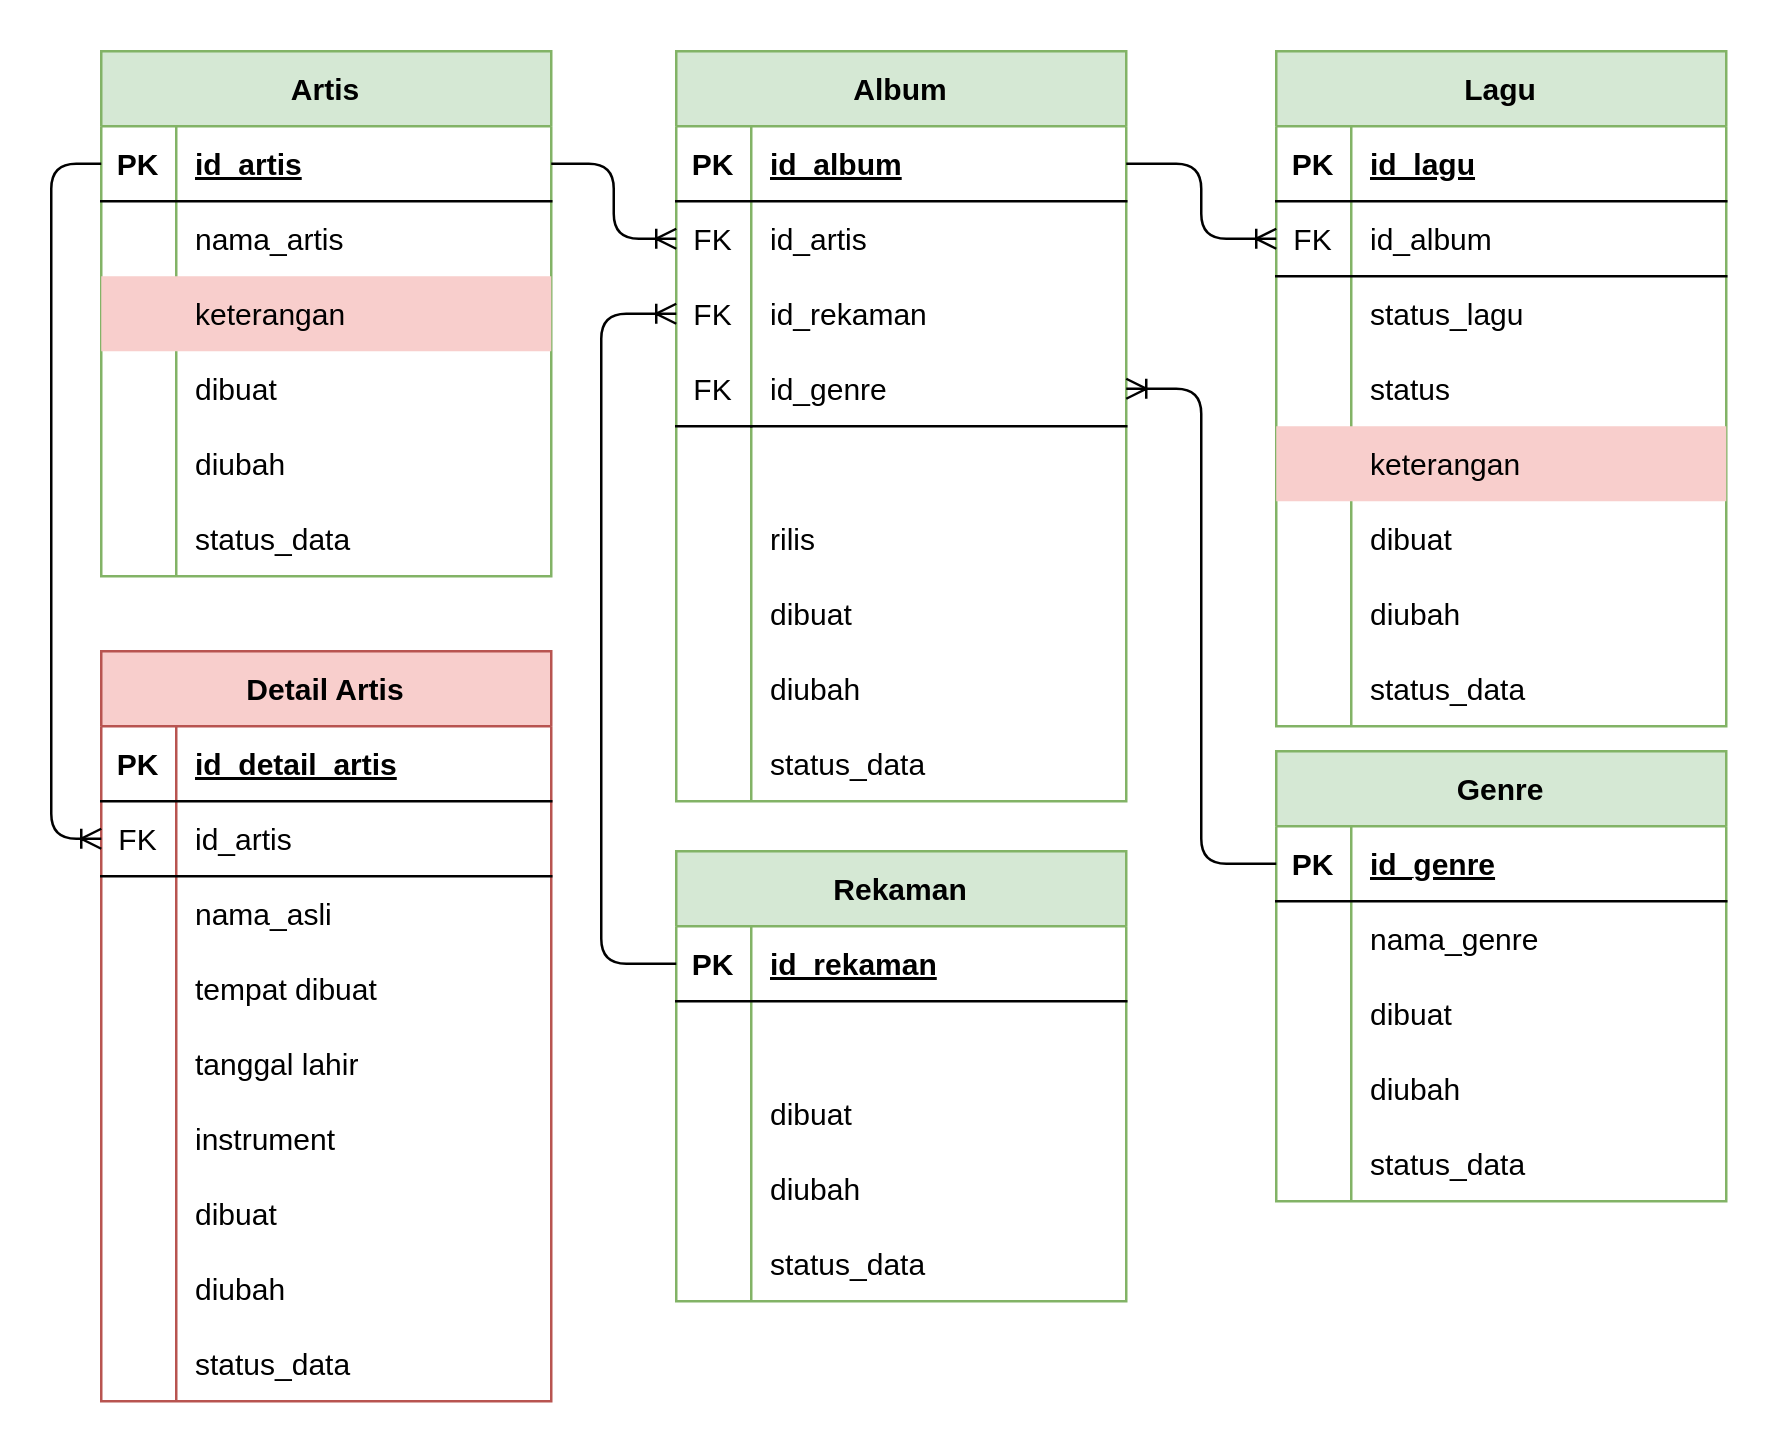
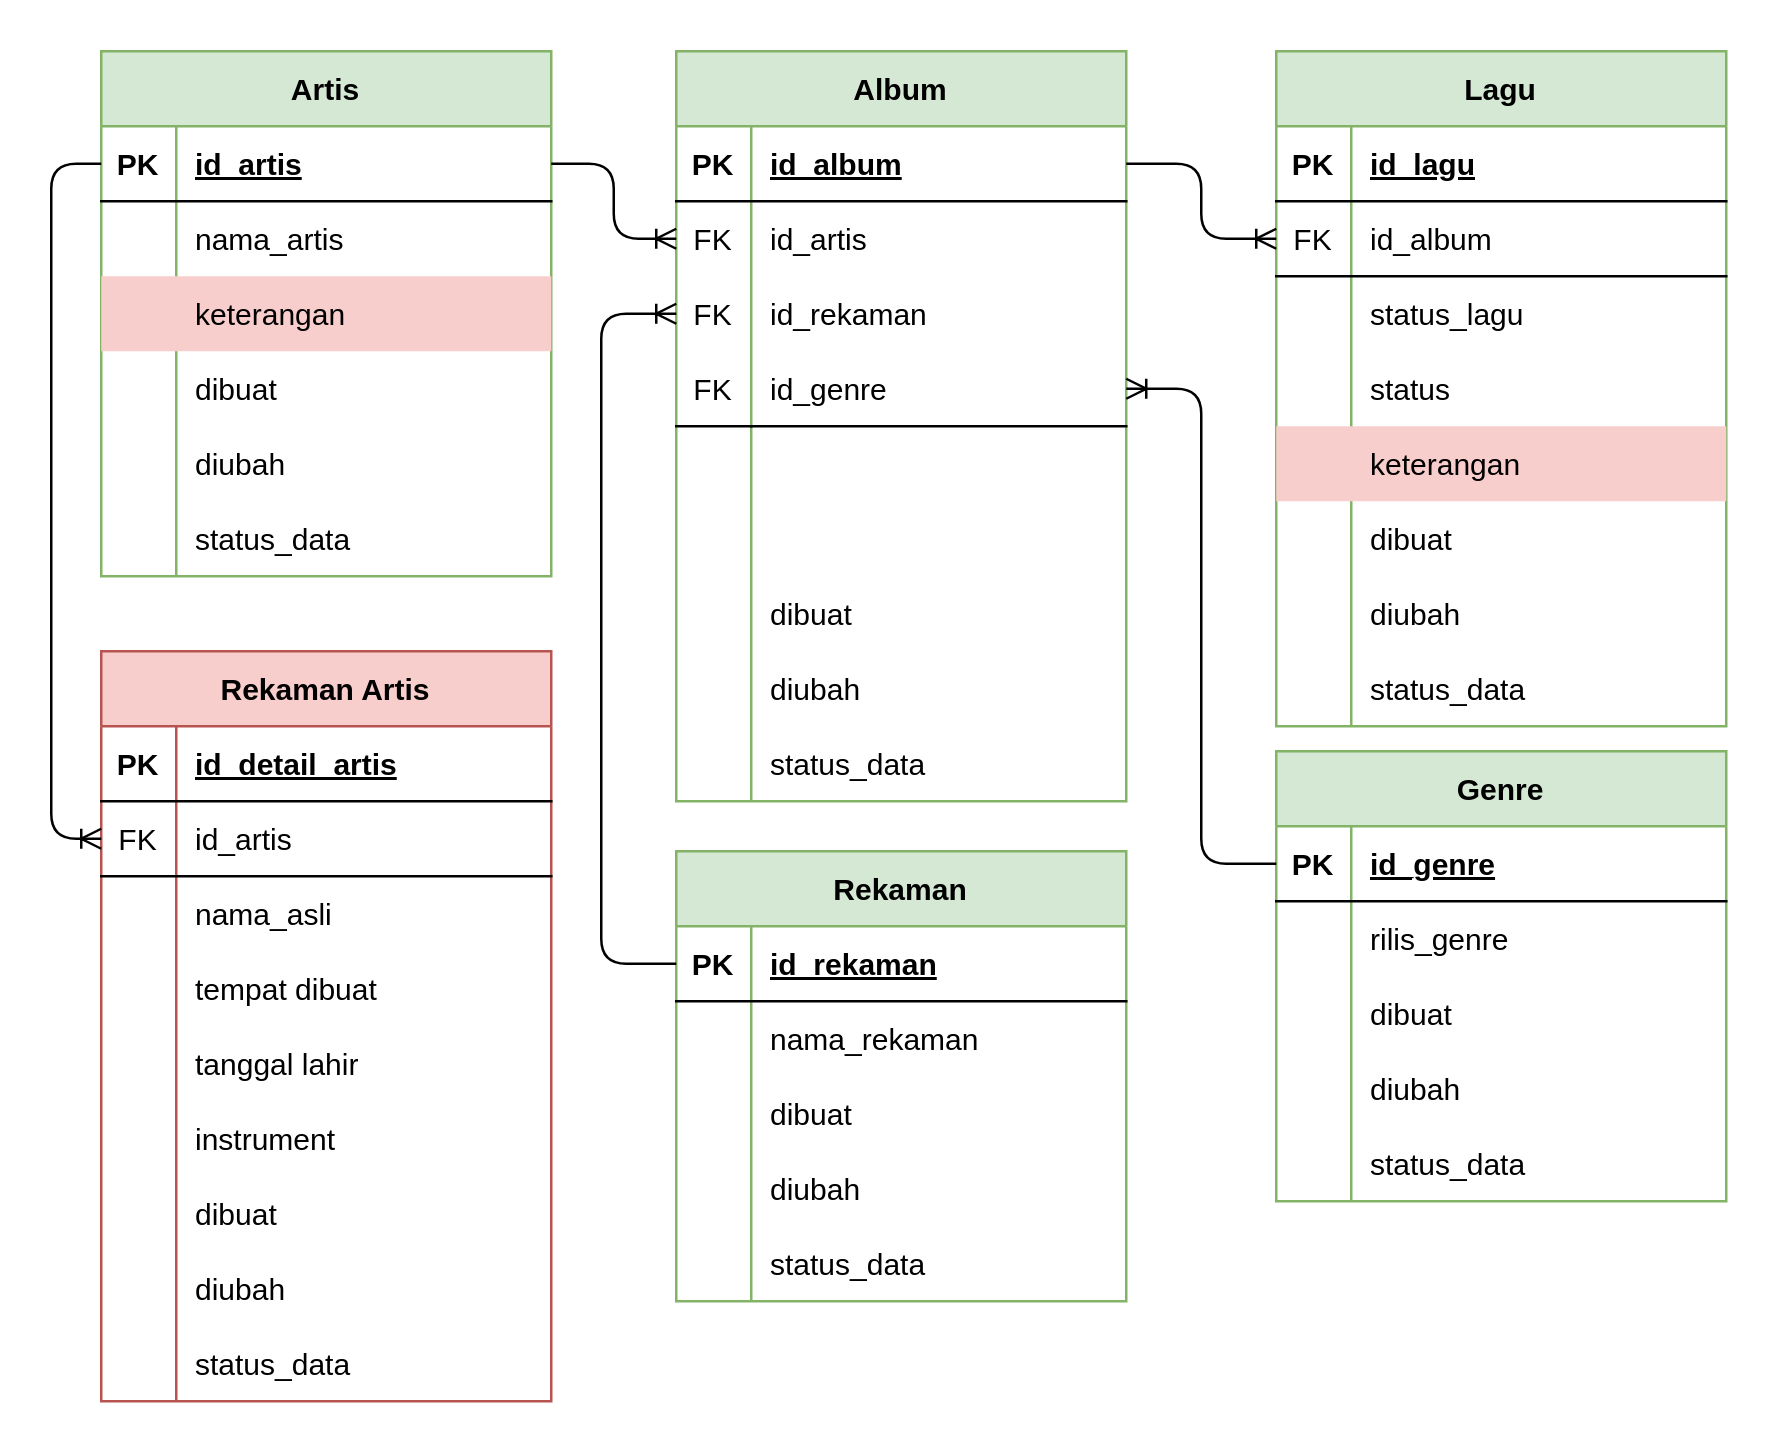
node "rilis": removed
node "Detail Artis": label "Detail Artis" -> "Rekaman Artis"
node "nama_genre": label "nama_genre" -> "rilis_genre"
node "nama_rekaman": added
